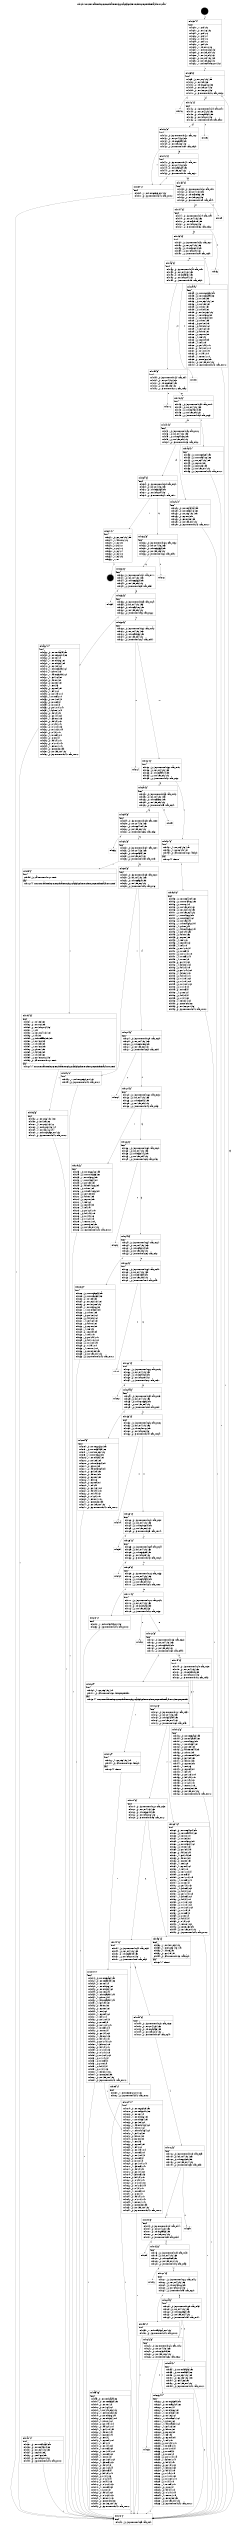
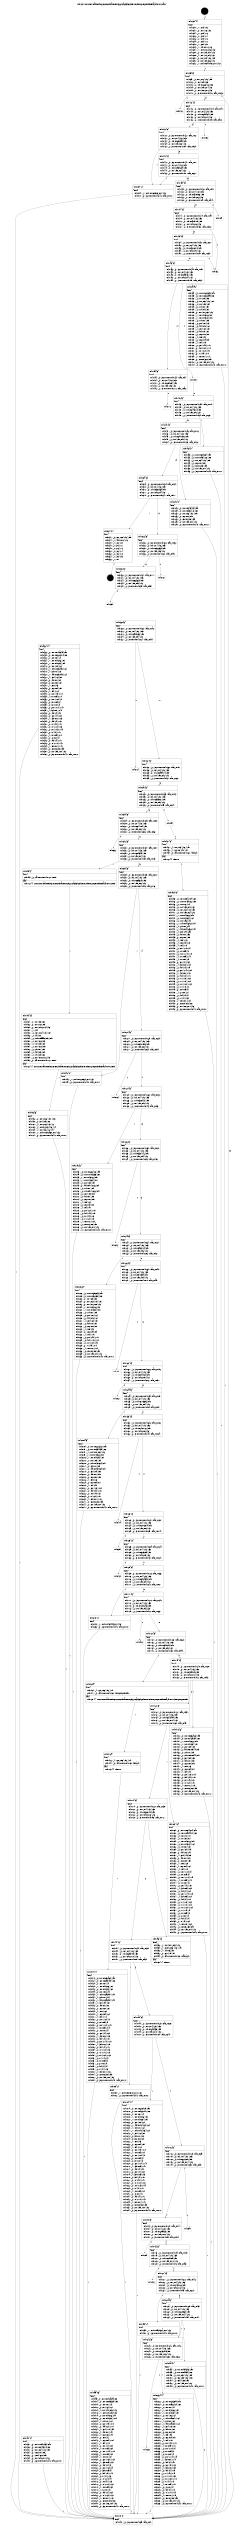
edge "0x40148d [25]" -> "0x401ca9 [96]": now "0x40148d [25]" -> "0x401f26"
edge "0x4014bf [25]" -> "0x4014d8 [25]": now "0x401f0b" -> "0x4014d8 [25]"
node "0x401555 [25]": removed
edge "0x401587 [25]" -> "0x401951 [13]": now "0x401ff9" -> "0x401951 [13]"
edge "0x401d7f [144]" -> "0x401c19 [144]": now "0x4017ad [25]" -> "0x401c19 [144]"
edge "0x4017c6 [25]" -> "0x4023a0": reversed
